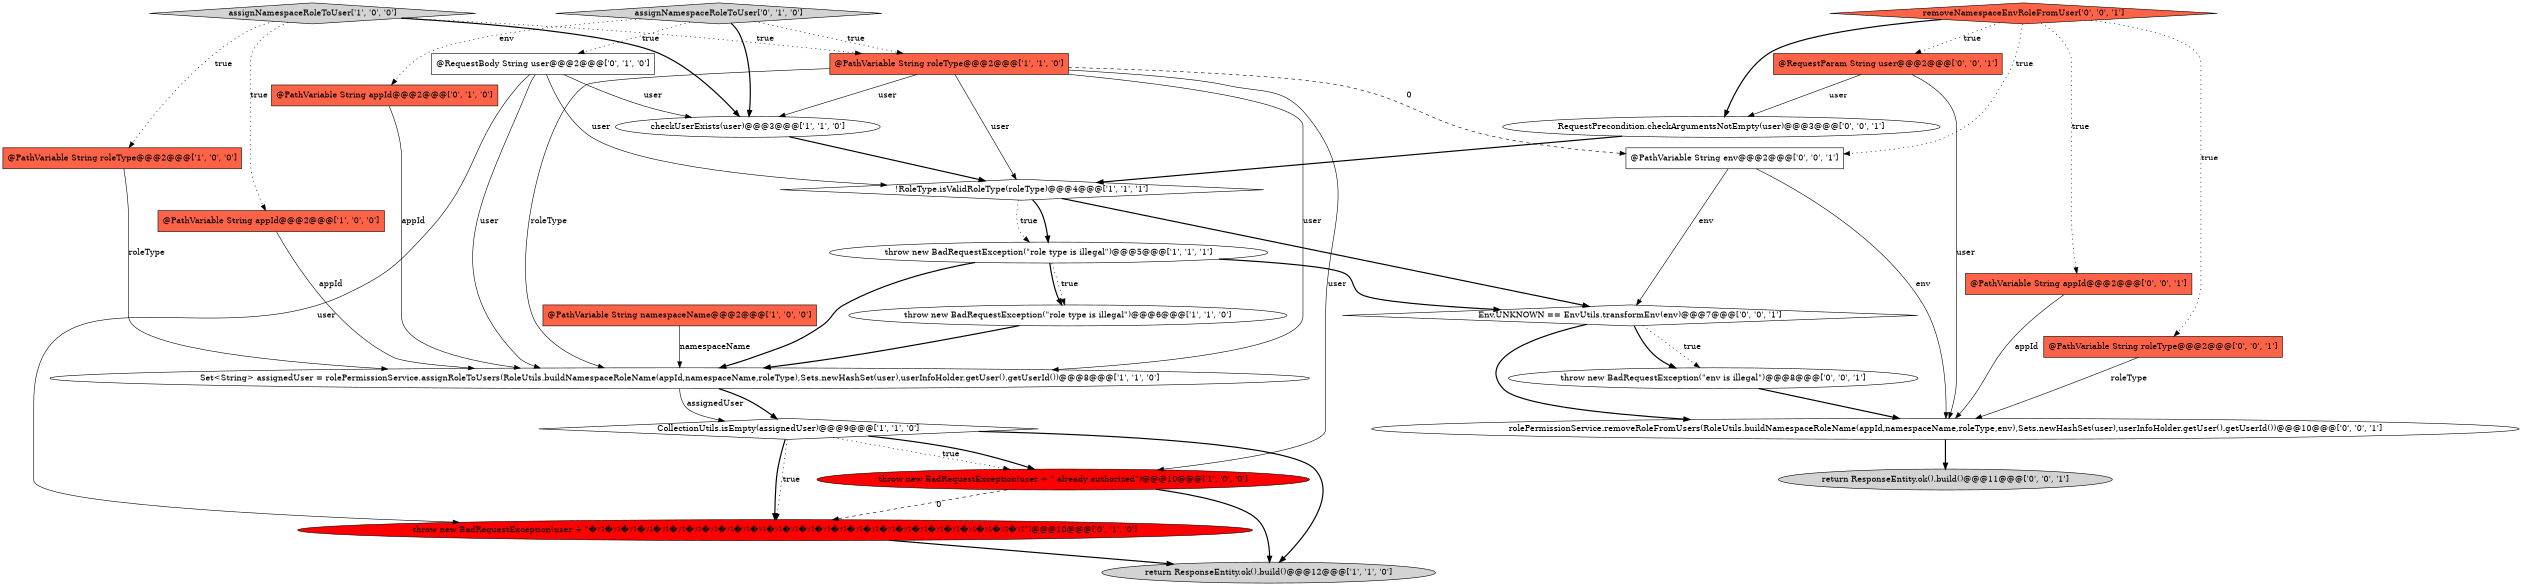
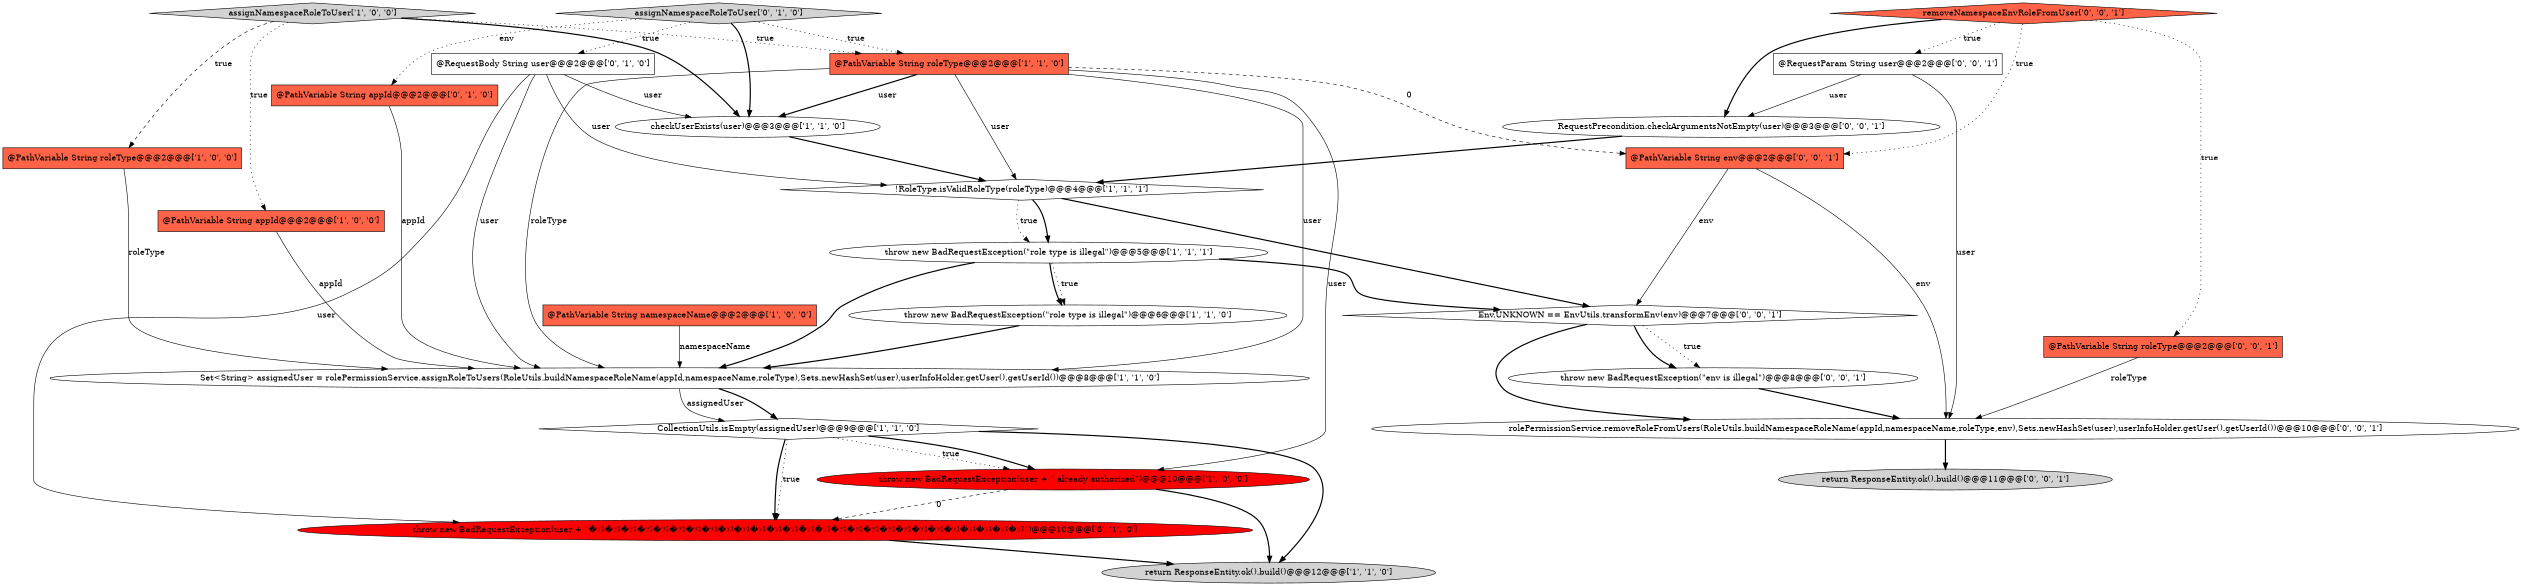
node "@RequestParam String user@@@2@@@['0', '0', '1']": fillcolor tomato -> white
edge "assignNamespaceRoleToUser['1', '0', '0']" -> "@PathVariable String roleType@@@2@@@['1', '0', '0']": style dotted -> dashed
edge "@PathVariable String roleType@@@2@@@['1', '1', '0']" -> "checkUserExists(user)@@@3@@@['1', '1', '0']": style solid -> bold
node "@PathVariable String env@@@2@@@['0', '0', '1']": fillcolor white -> tomato
node "@PathVariable String appId@@@2@@@['0', '0', '1']": removed
